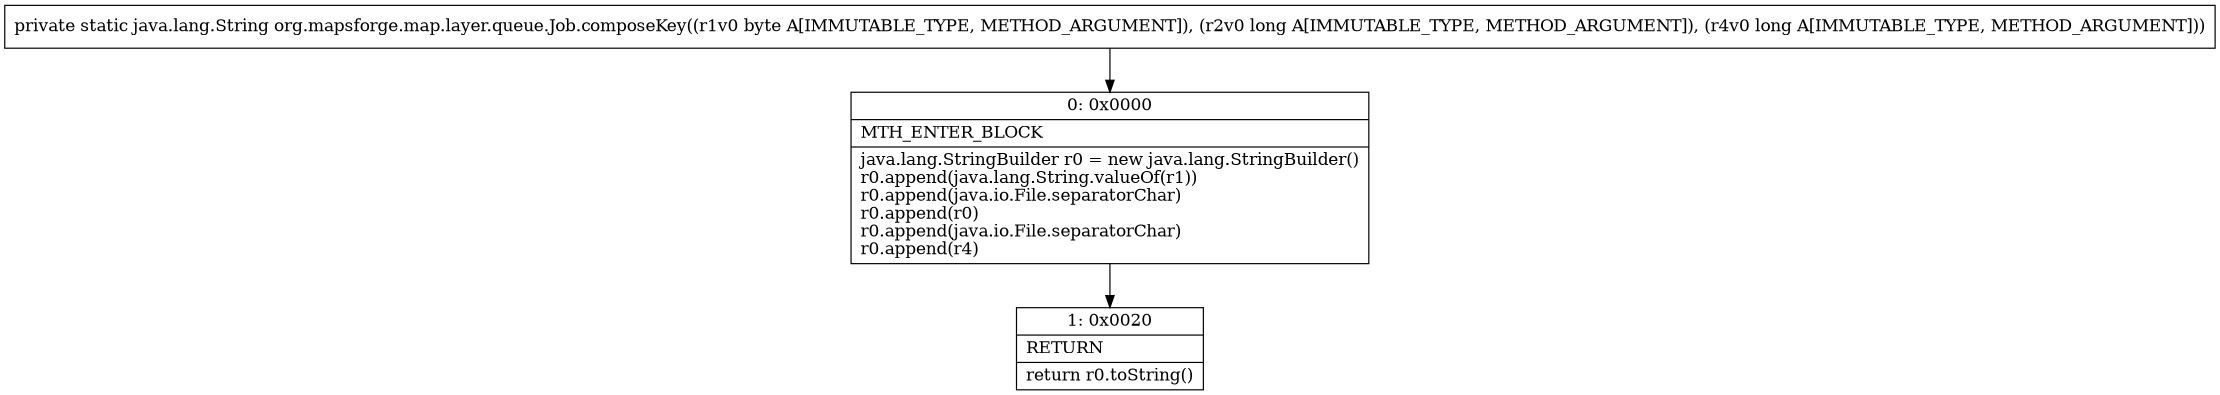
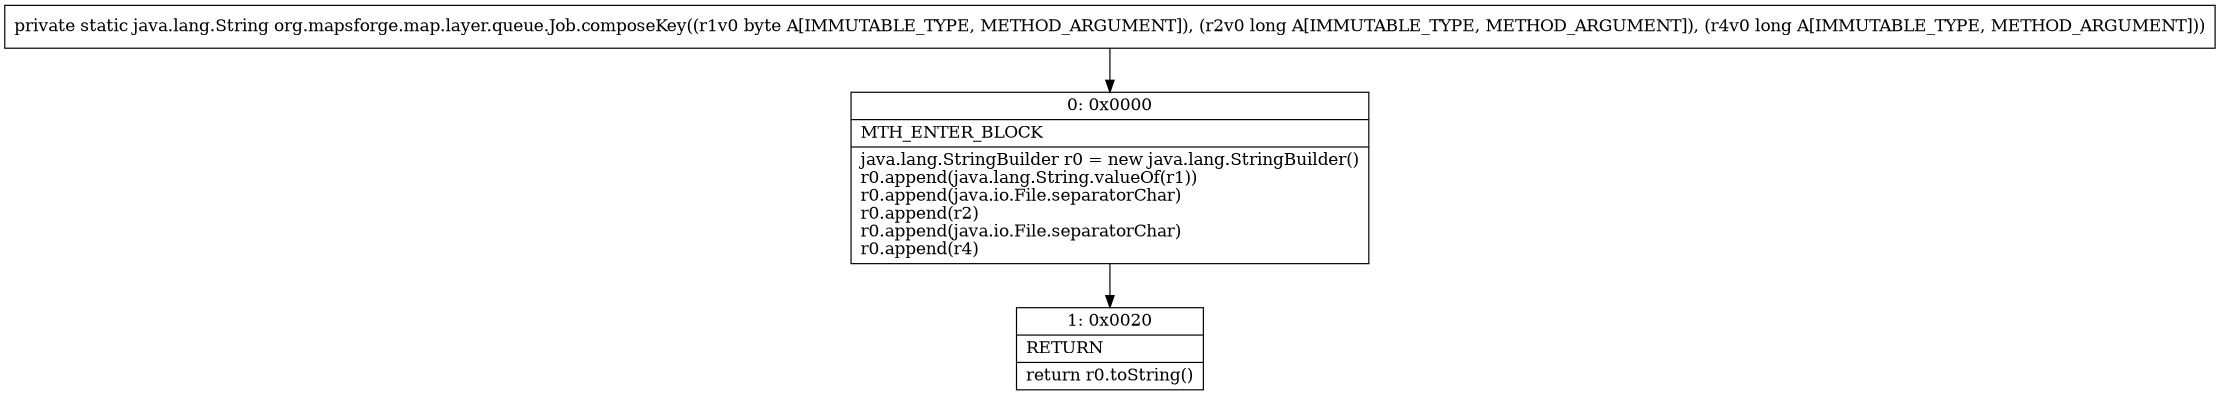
node "0: 0x0000": text "r0.append(r0)" -> "r0.append(r2)"
